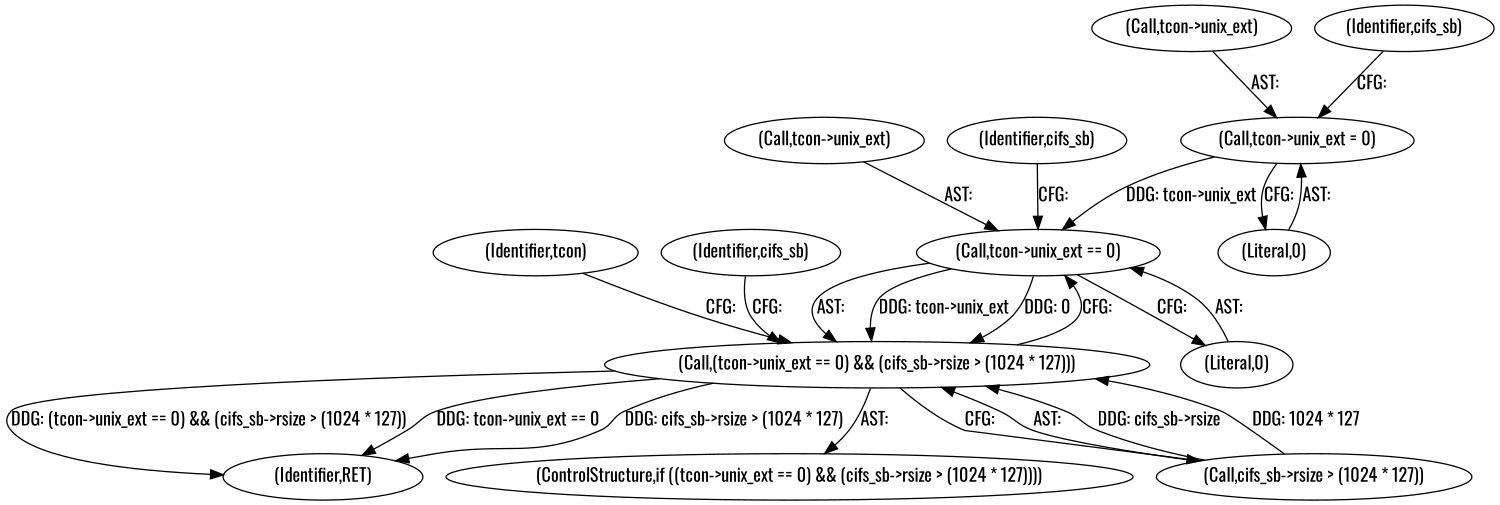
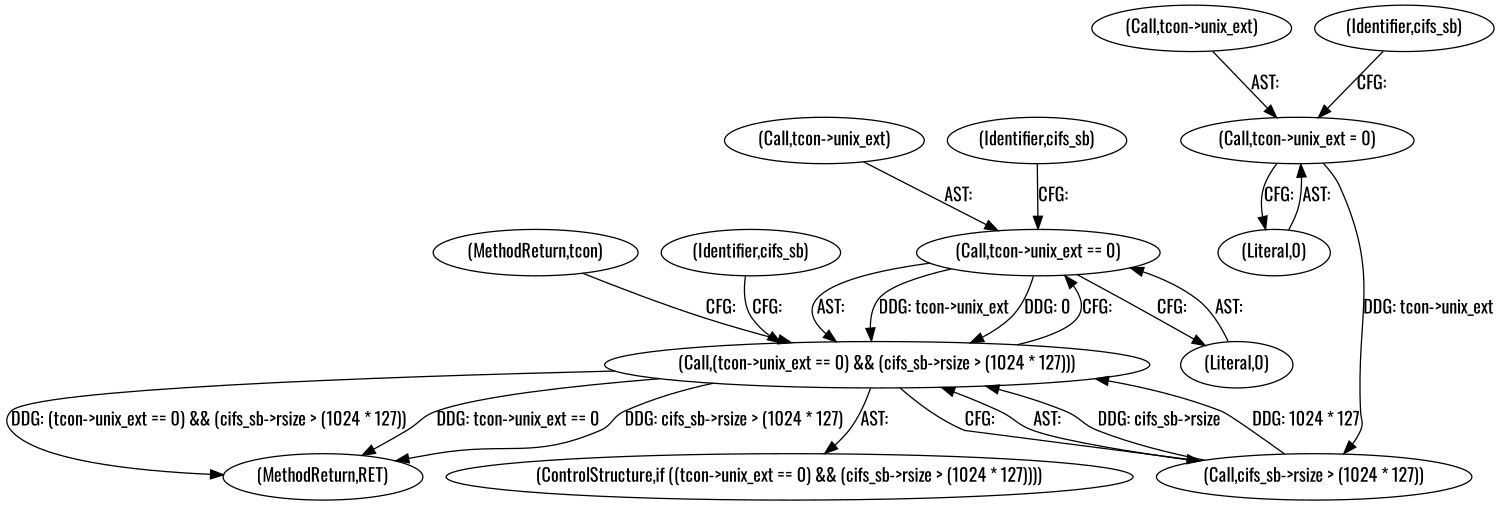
edge "(Call,tcon->unix_ext = 0)" -> "(Call,tcon->unix_ext == 0)": now "(Call,tcon->unix_ext = 0)" -> "(Call,cifs_sb->rsize > (1024 * 127))"
node "(Identifier,tcon)": label "(Identifier,tcon)" -> "(MethodReturn,tcon)"
node "(Identifier,RET)": label "(Identifier,RET)" -> "(MethodReturn,RET)"
